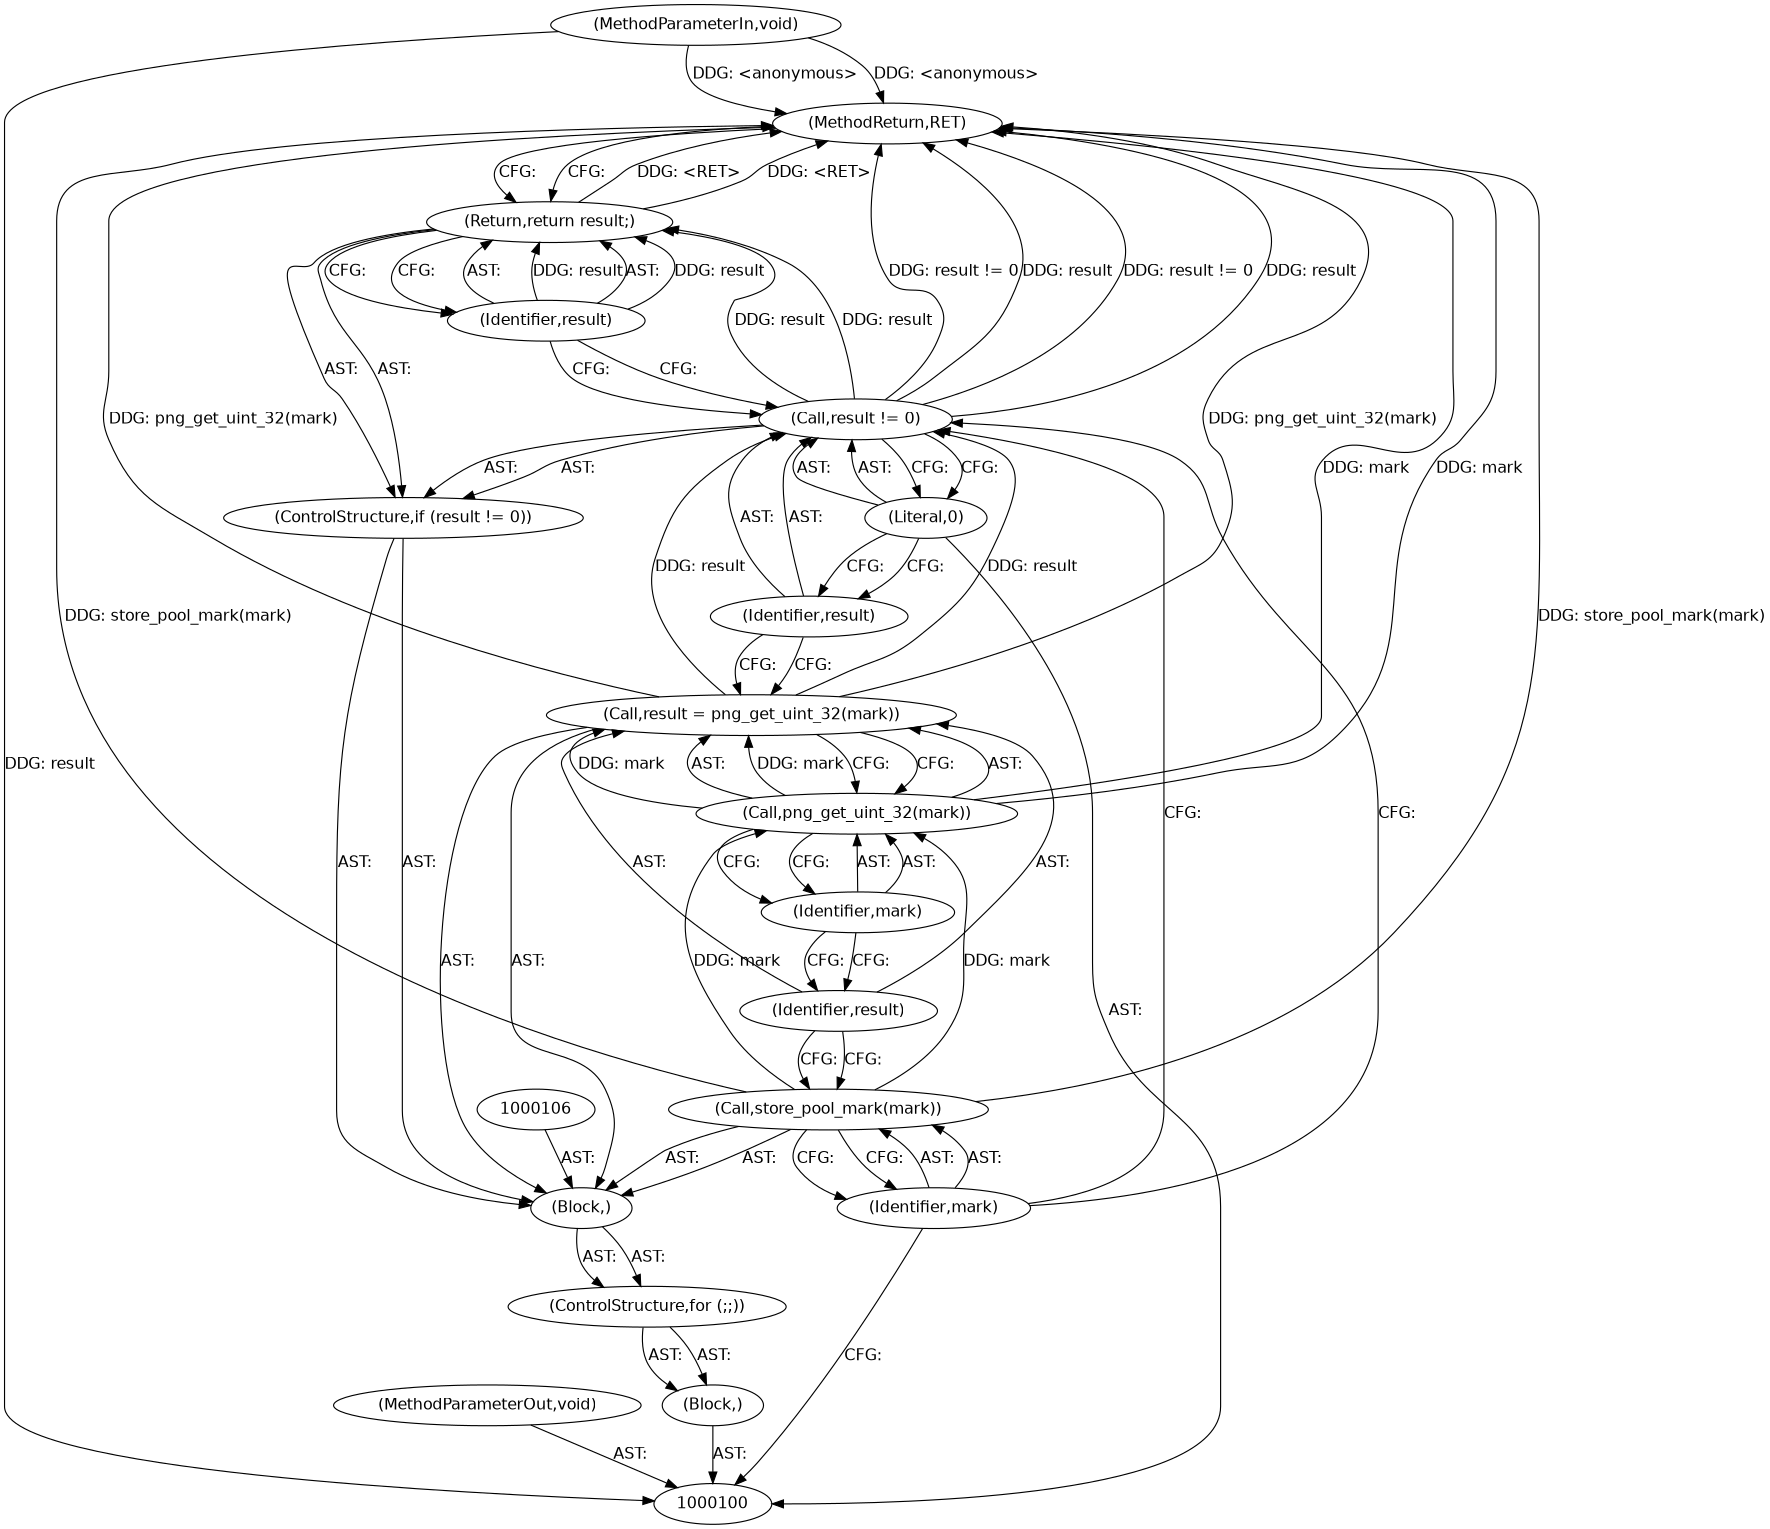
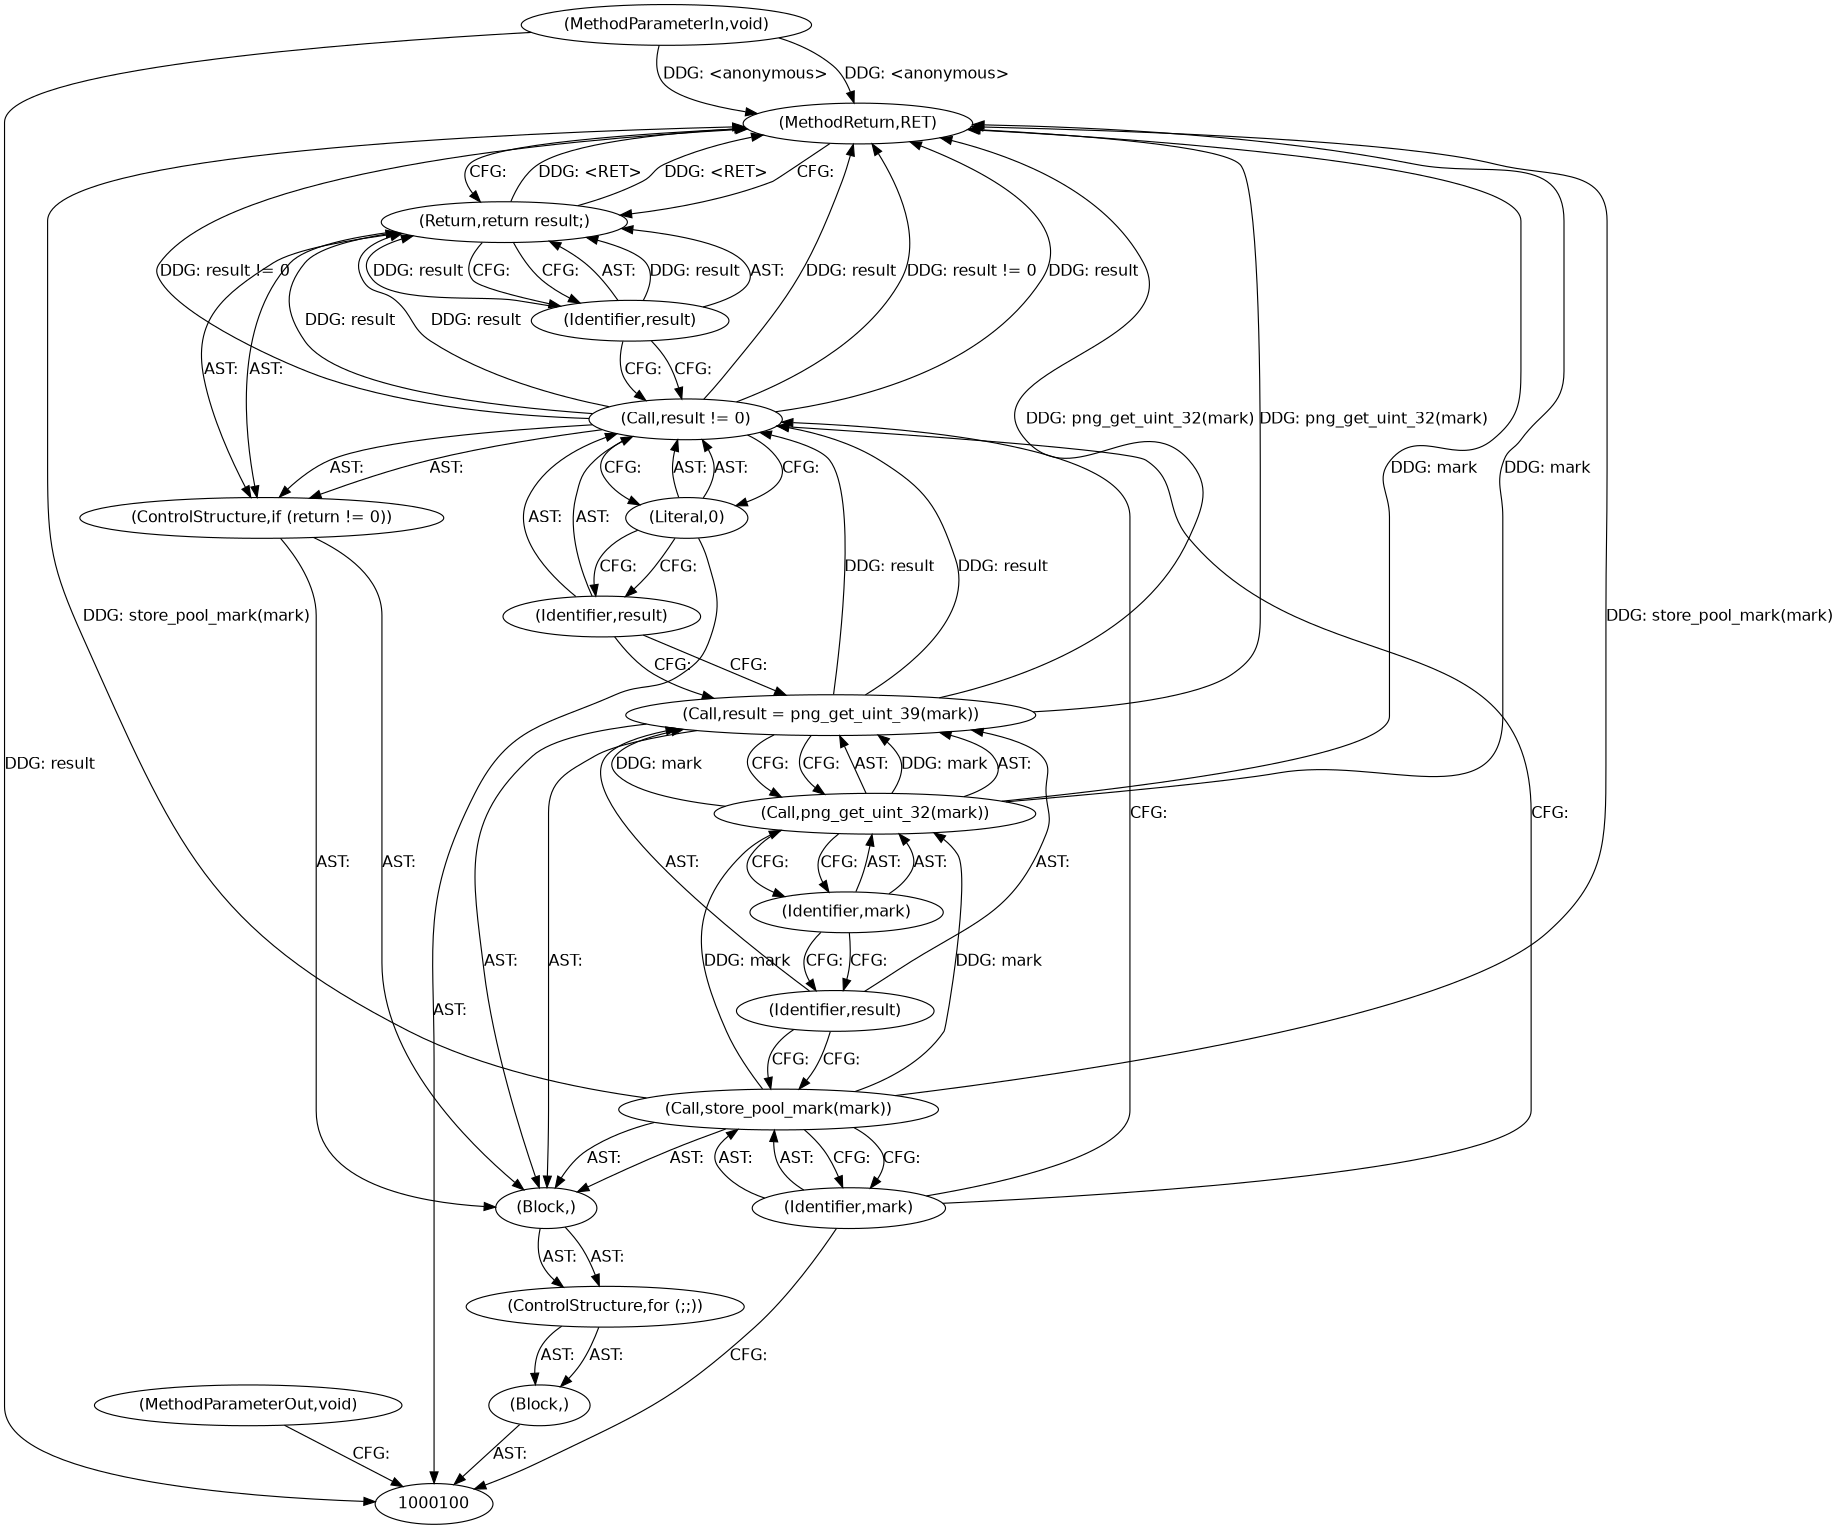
node "(ControlStructure,if (result != 0))": label "(ControlStructure,if (result != 0))" -> "(ControlStructure,if (return != 0))"
node "(Call,result = png_get_uint_32(mark))": label "(Call,result = png_get_uint_32(mark))" -> "(Call,result = png_get_uint_39(mark))"
node "1000106": removed
edge "(MethodParameterOut,void)" -> "1000100": label "AST: " -> "CFG: "
